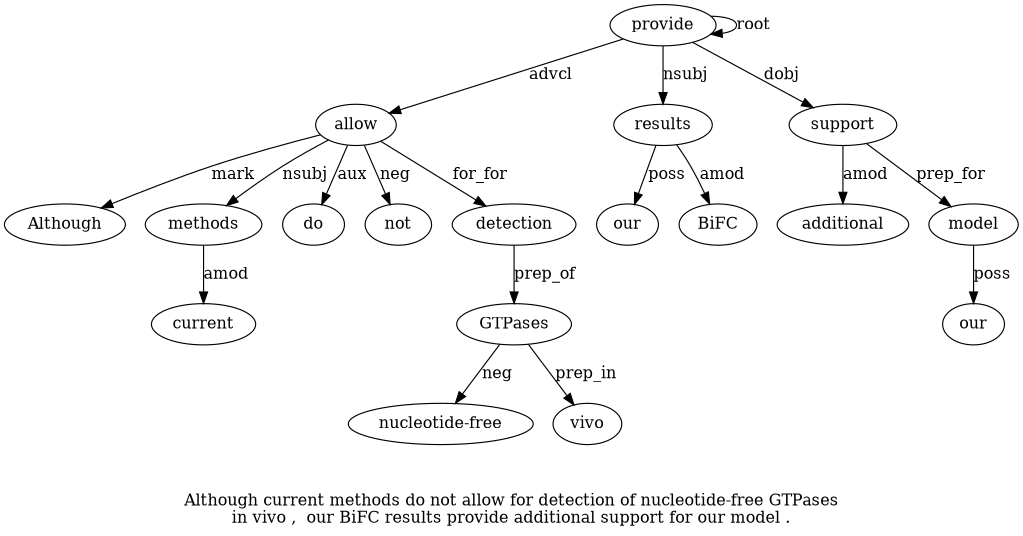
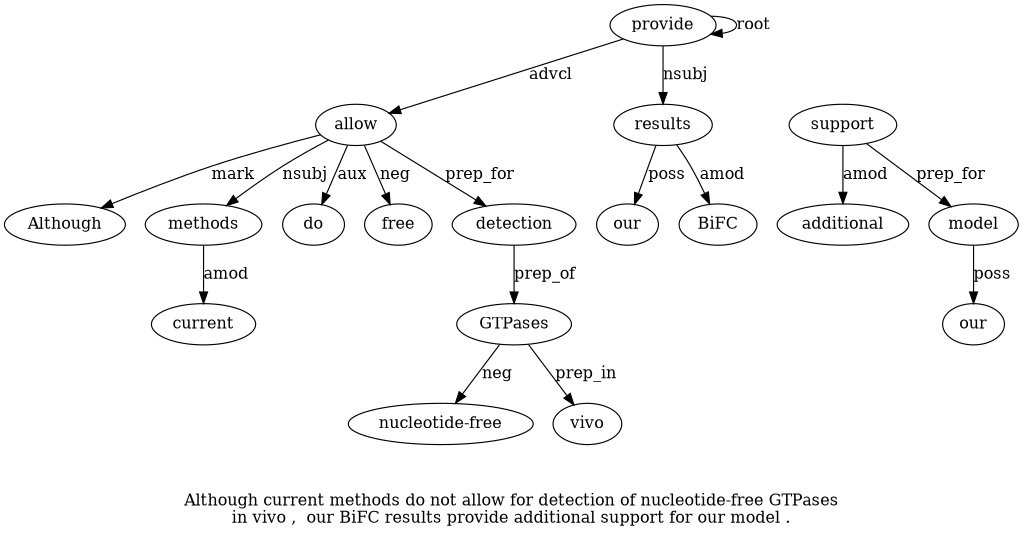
edge "provide" -> "support": removed, label "dobj"
edge "allow" -> "detection": label "for_for" -> "prep_for"
node "not": label "not" -> "free"
